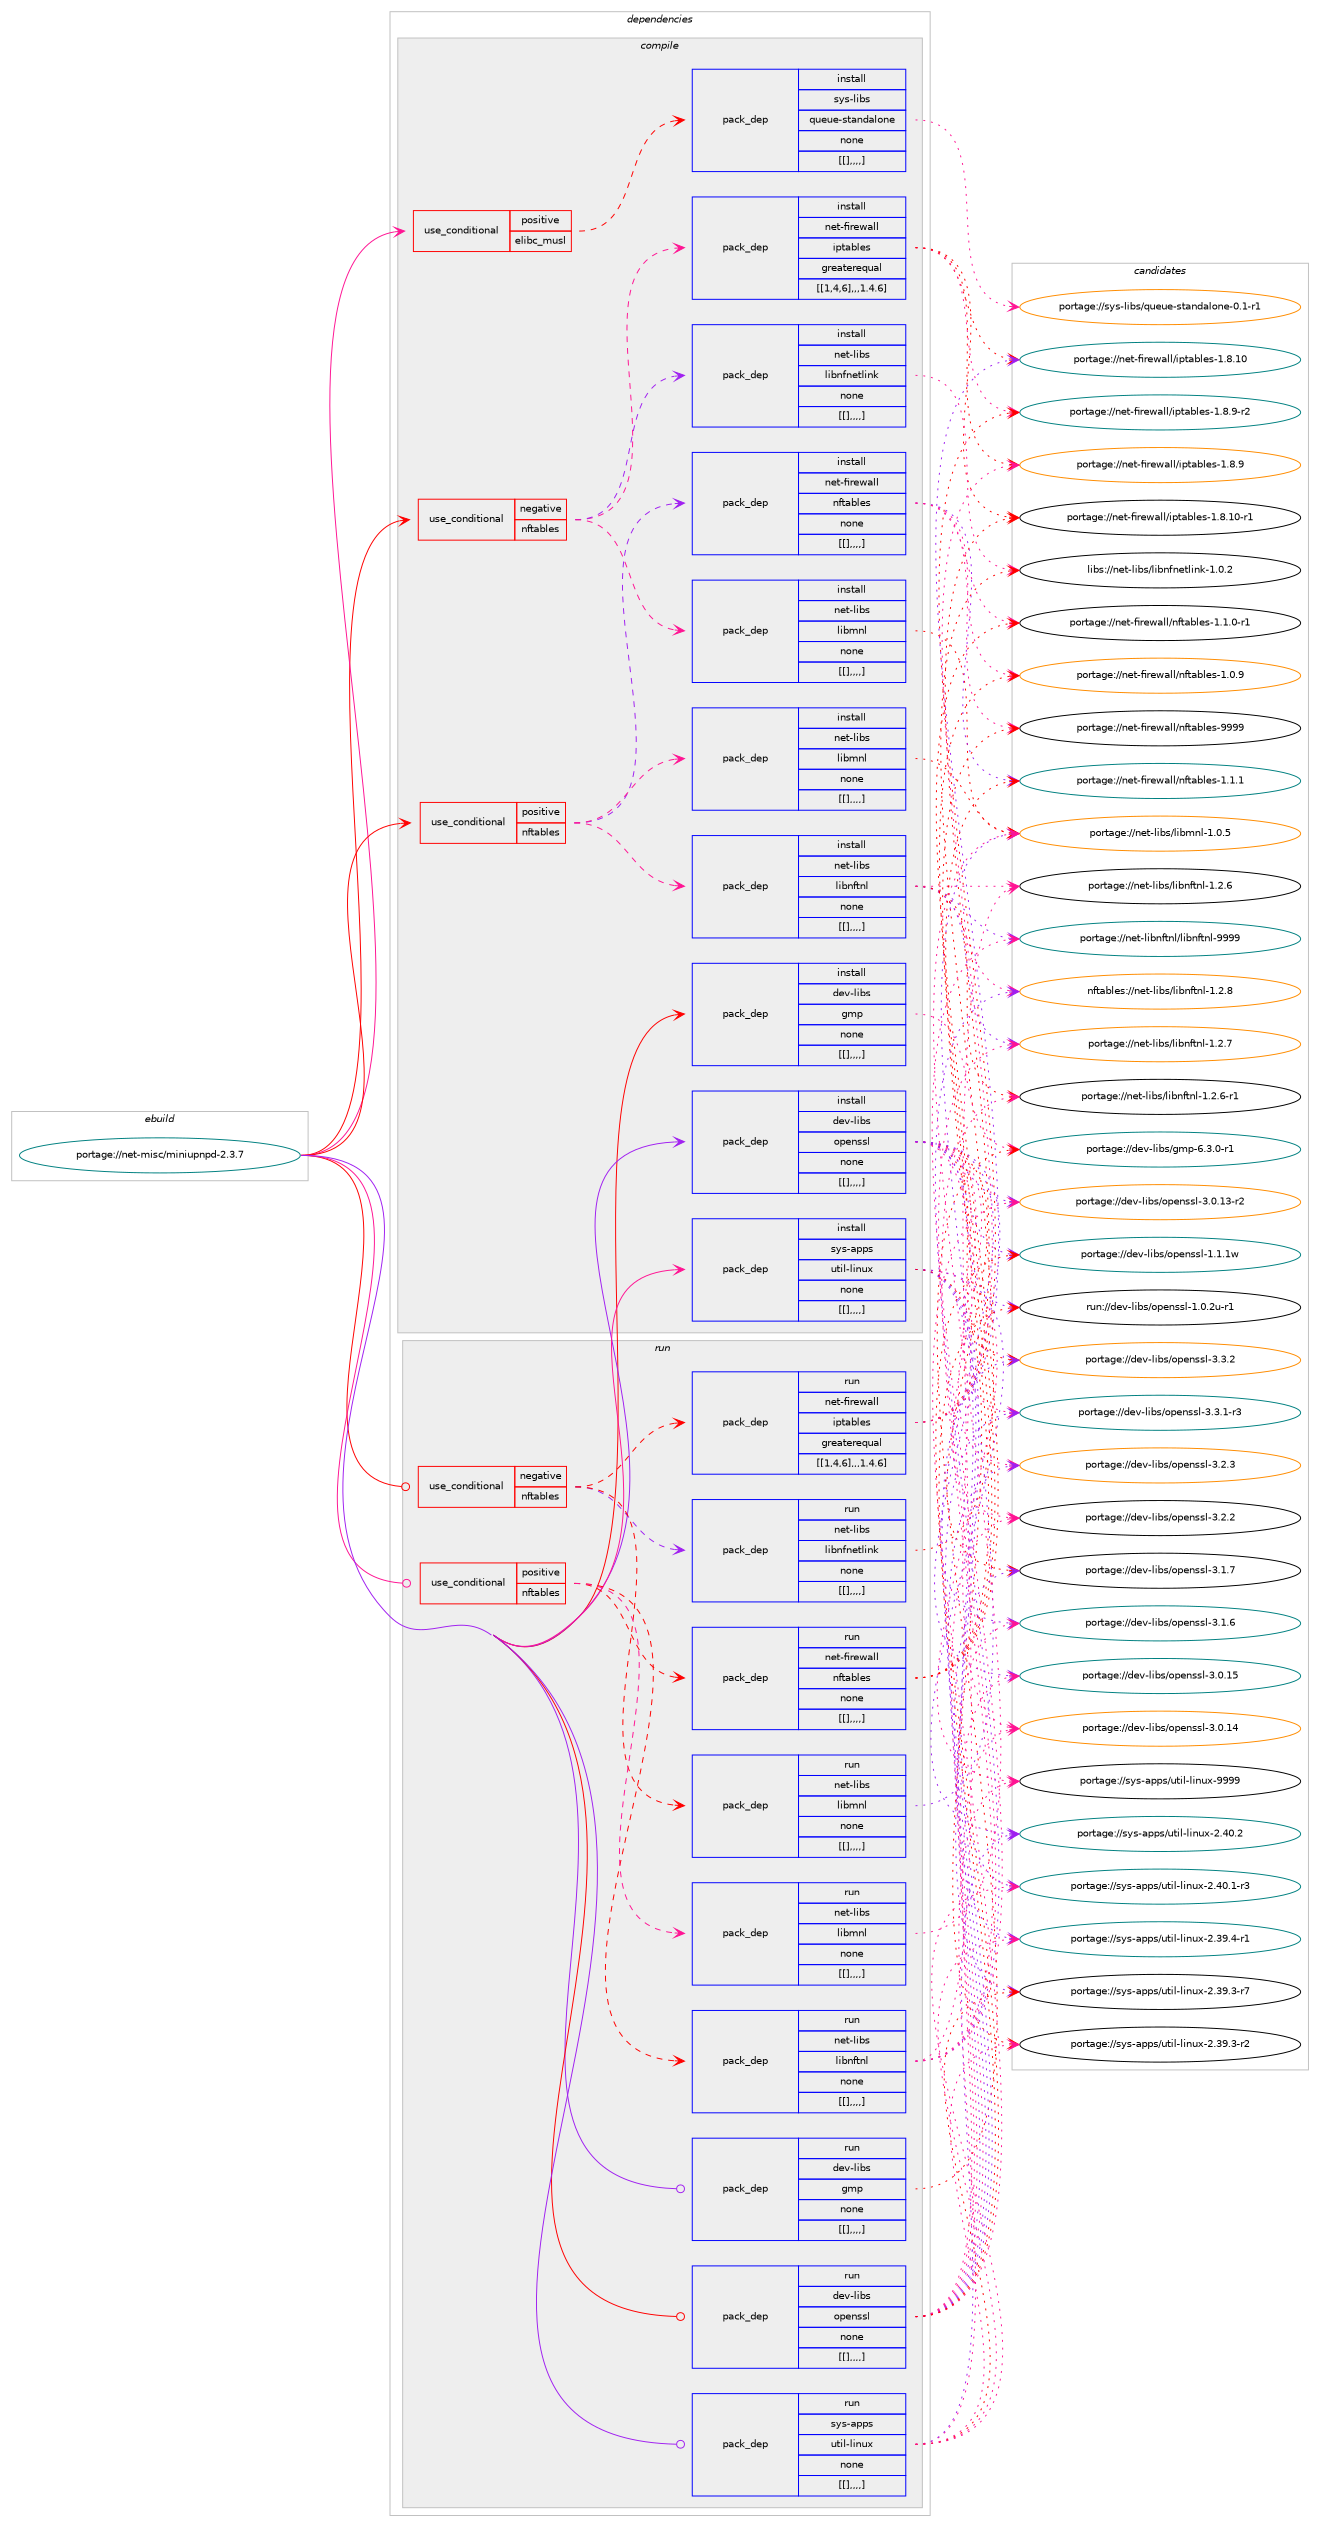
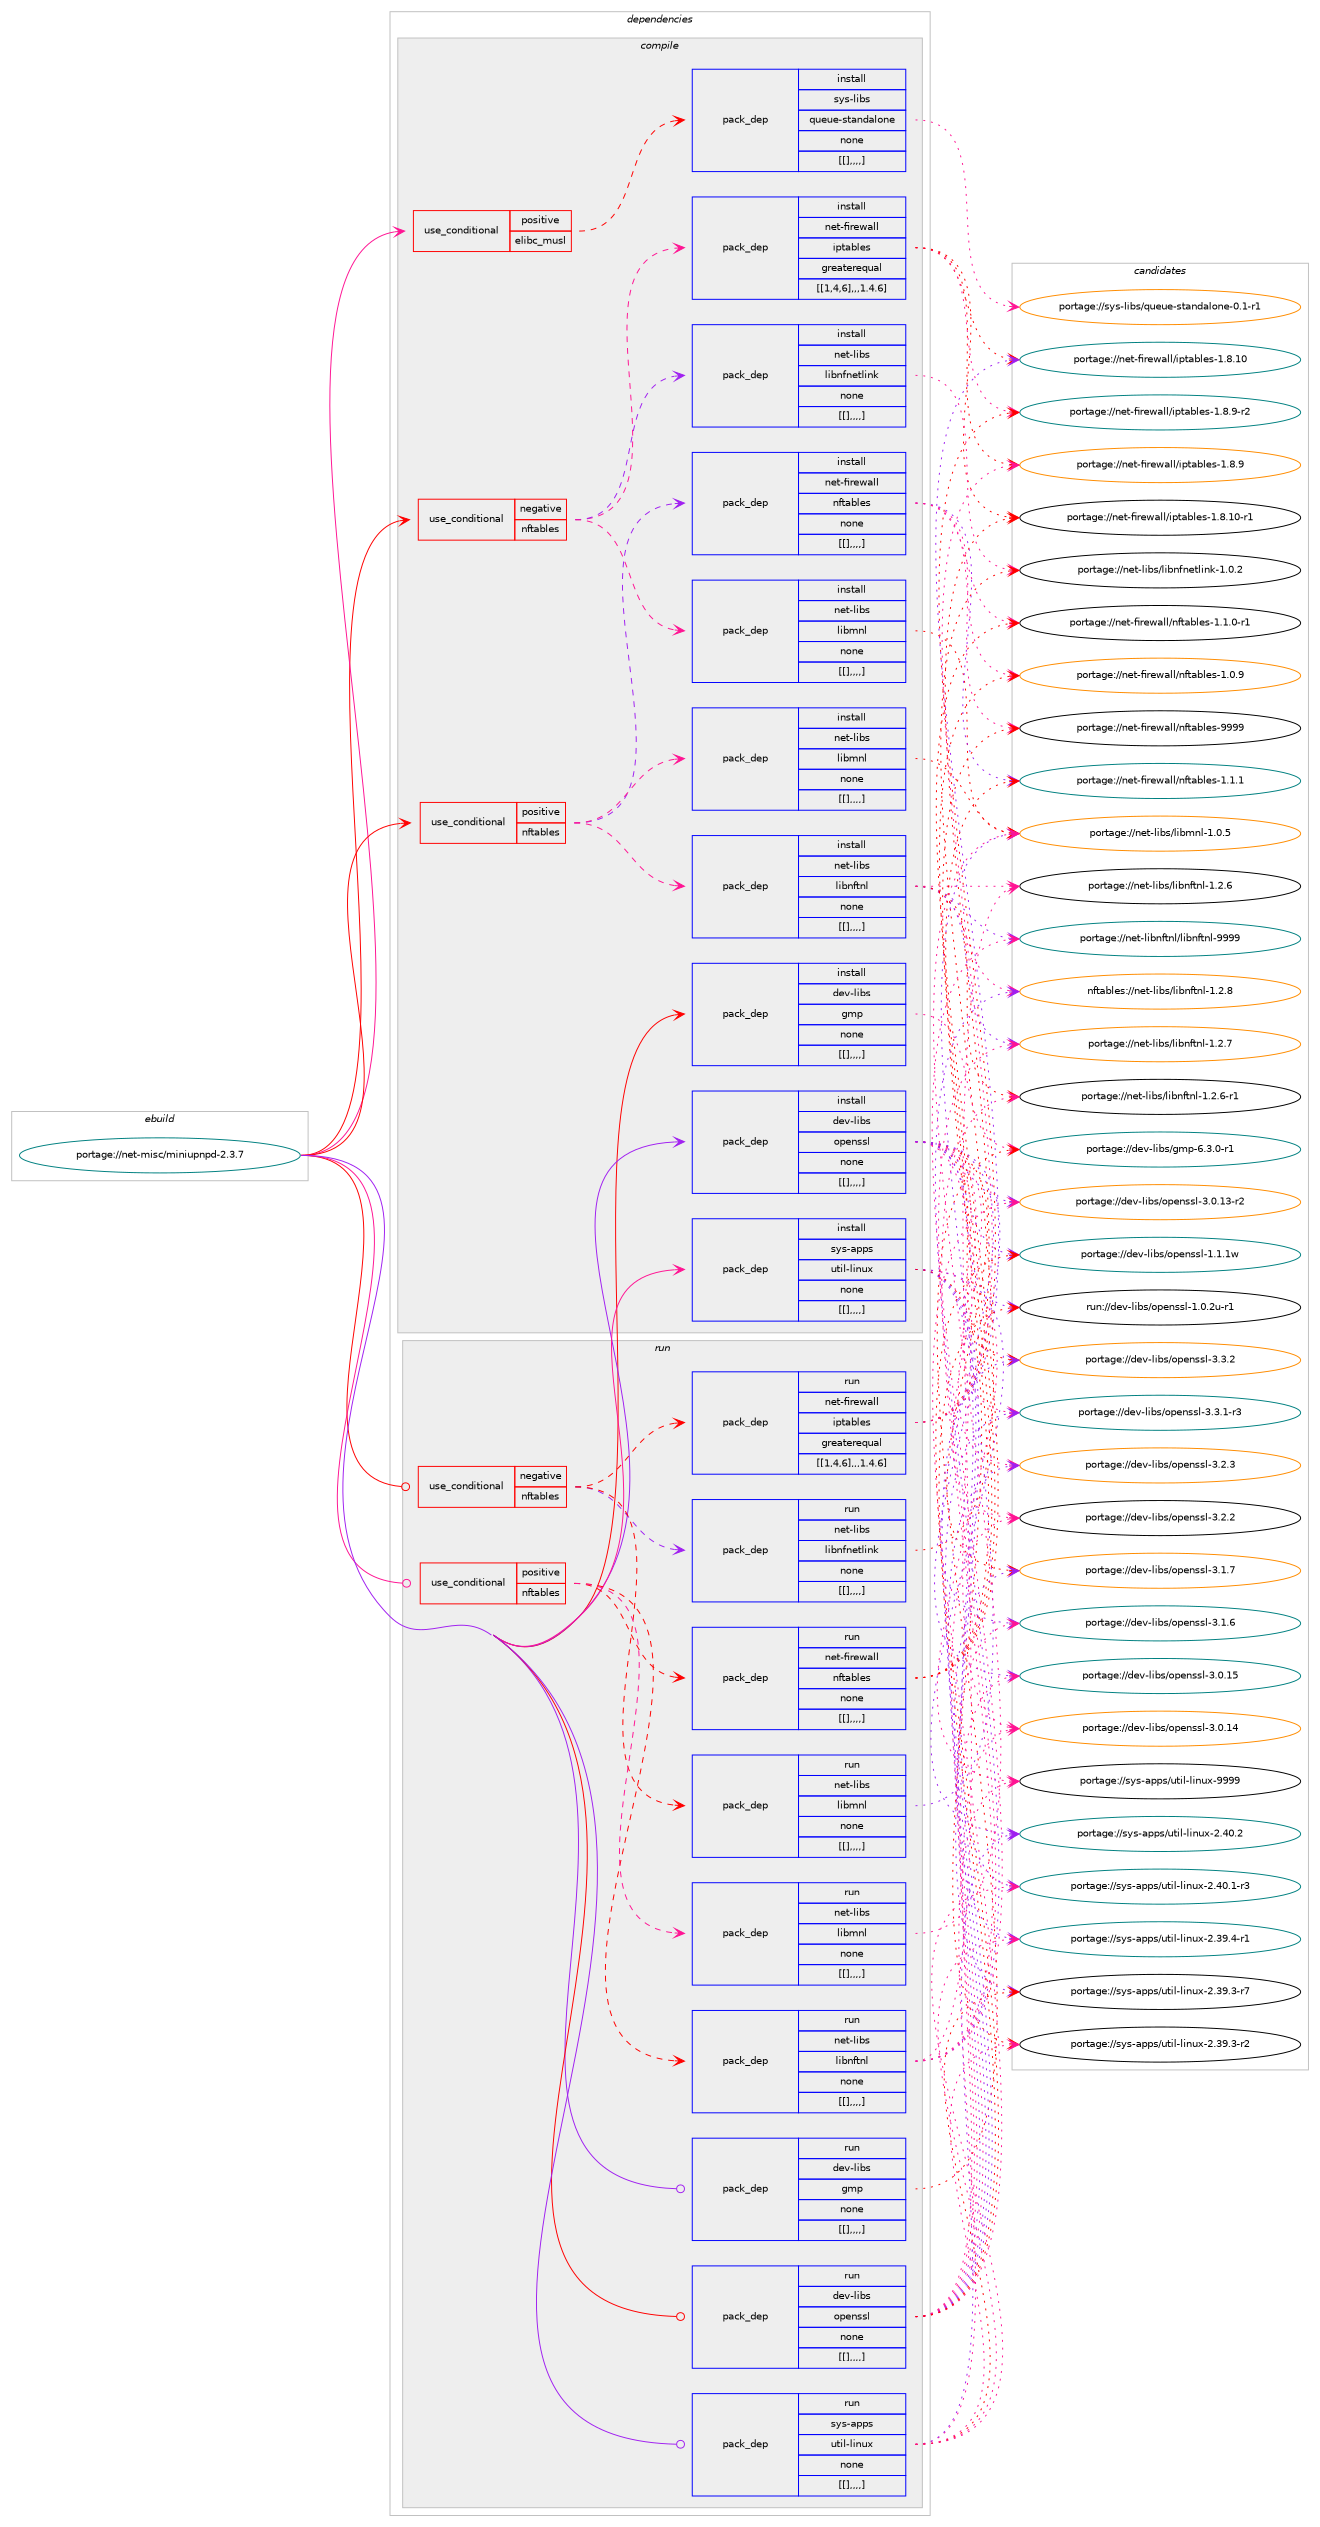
node "libs://net-libs/libnfnetlink-1.0.2": label "libs://net-libs/libnfnetlink-1.0.2" -> "portage://net-libs/libnfnetlink-1.0.2"
node "portage://dev-libs/openssl-3.1.7": color black -> darkorange
